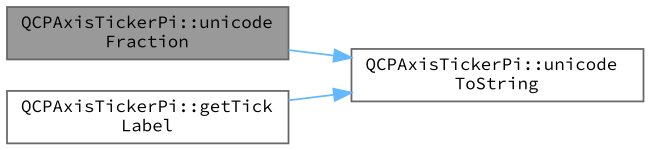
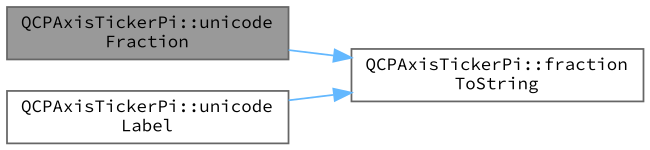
node "QCPAxisTickerPi::unicode ToString": label "QCPAxisTickerPi::unicode ToString" -> "QCPAxisTickerPi::fraction ToString"
node "QCPAxisTickerPi::getTick Label": label "QCPAxisTickerPi::getTick Label" -> "QCPAxisTickerPi::unicode Label"
